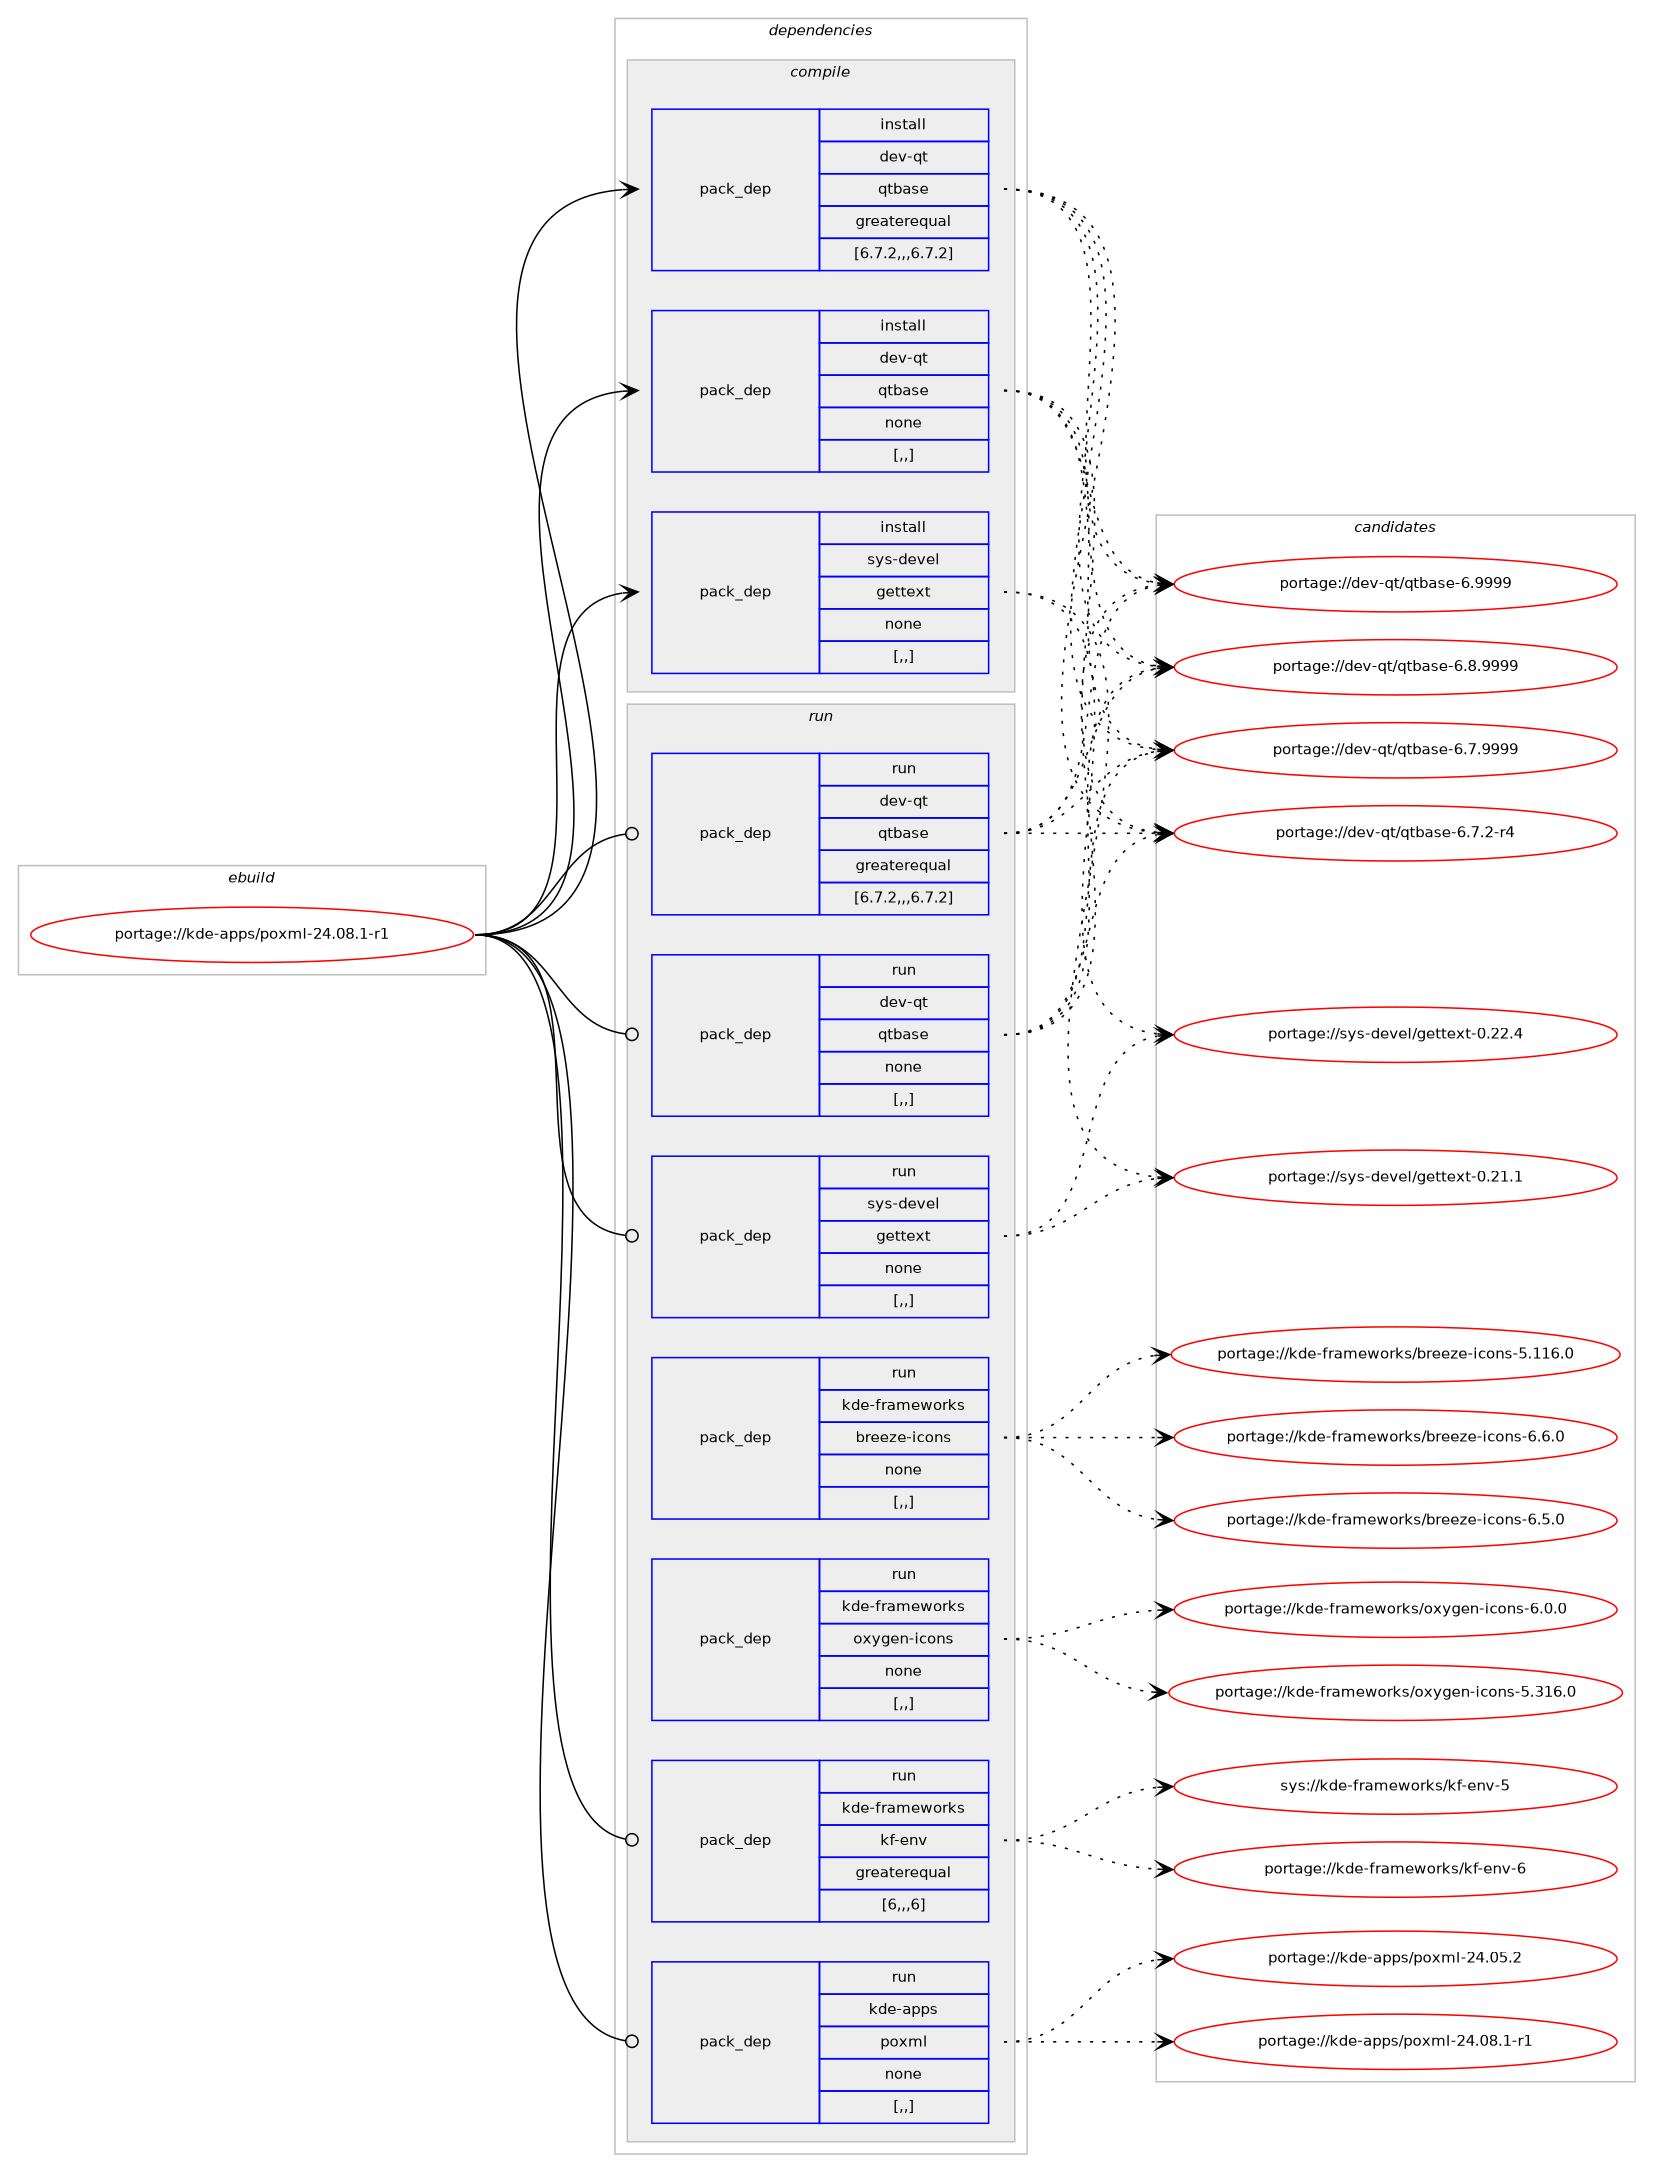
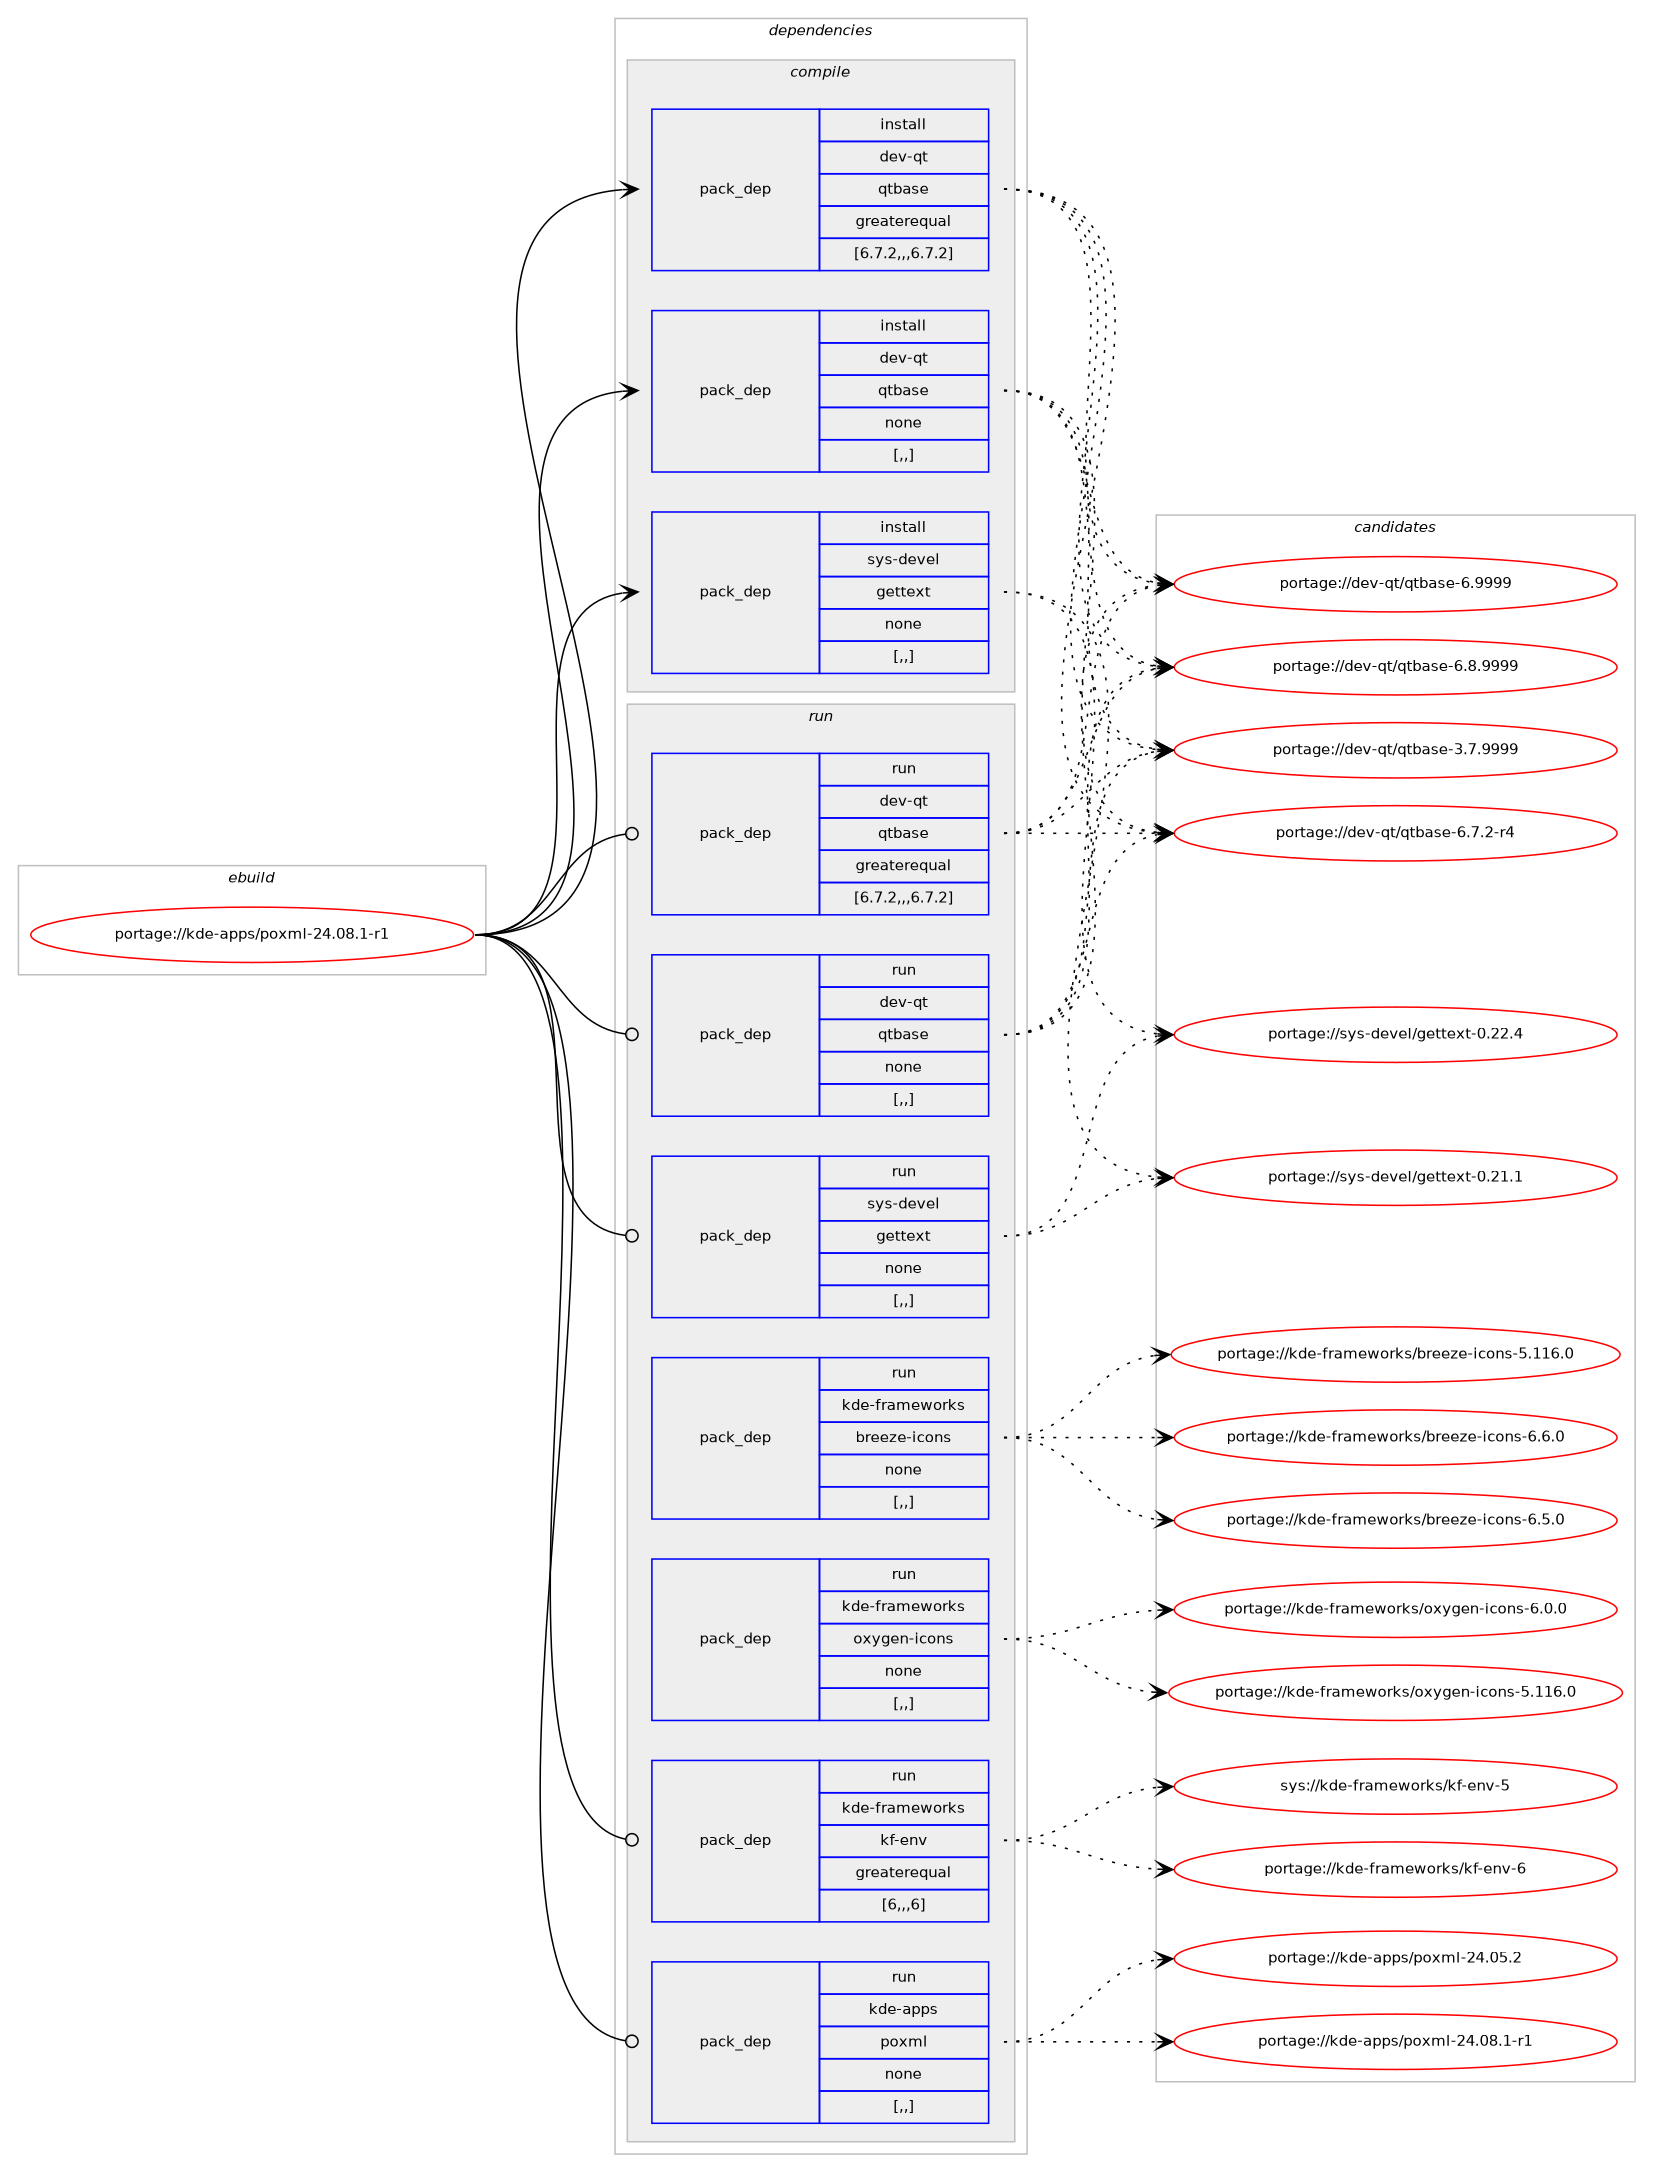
node "portage://dev-qt/qtbase-6.7.9999": label "portage://dev-qt/qtbase-6.7.9999" -> "portage://dev-qt/qtbase-3.7.9999"
node "portage://kde-frameworks/oxygen-icons-5.316.0": label "portage://kde-frameworks/oxygen-icons-5.316.0" -> "portage://kde-frameworks/oxygen-icons-5.116.0"
